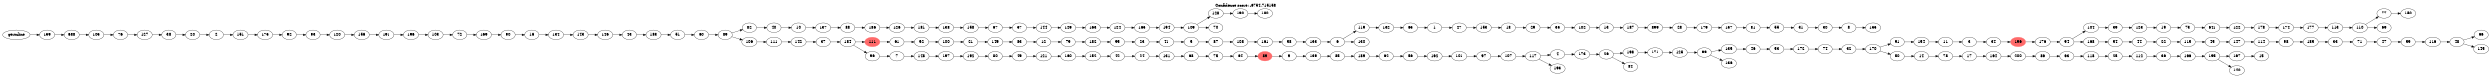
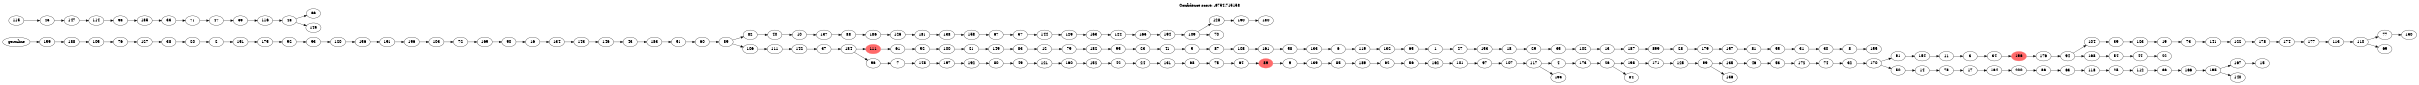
node "641": label "641" -> "141"
node "688": label "688" -> "188"
node "130": removed
edge "22" -> "115": removed
